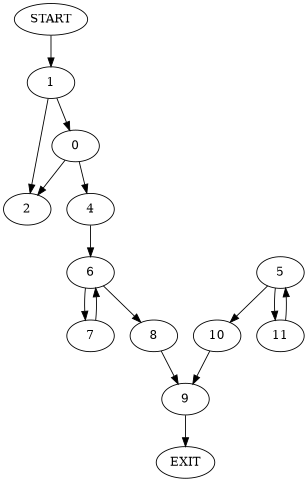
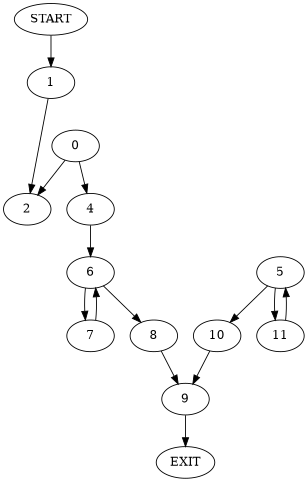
edge "1" -> "0": removed
